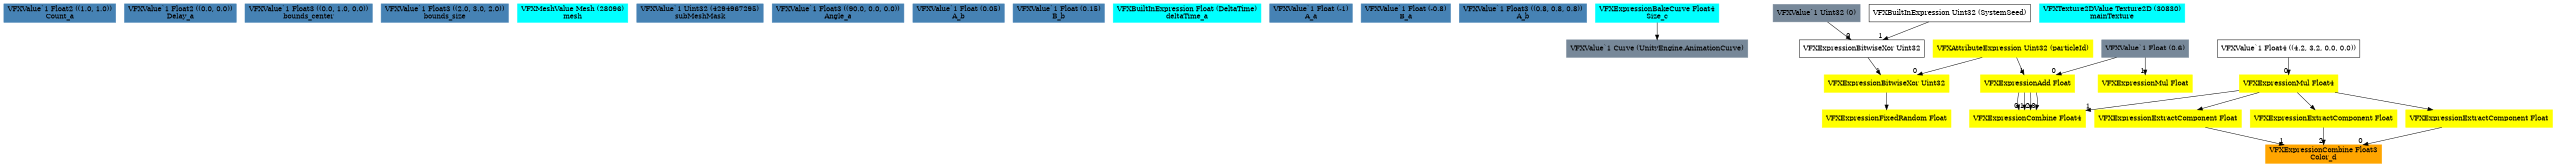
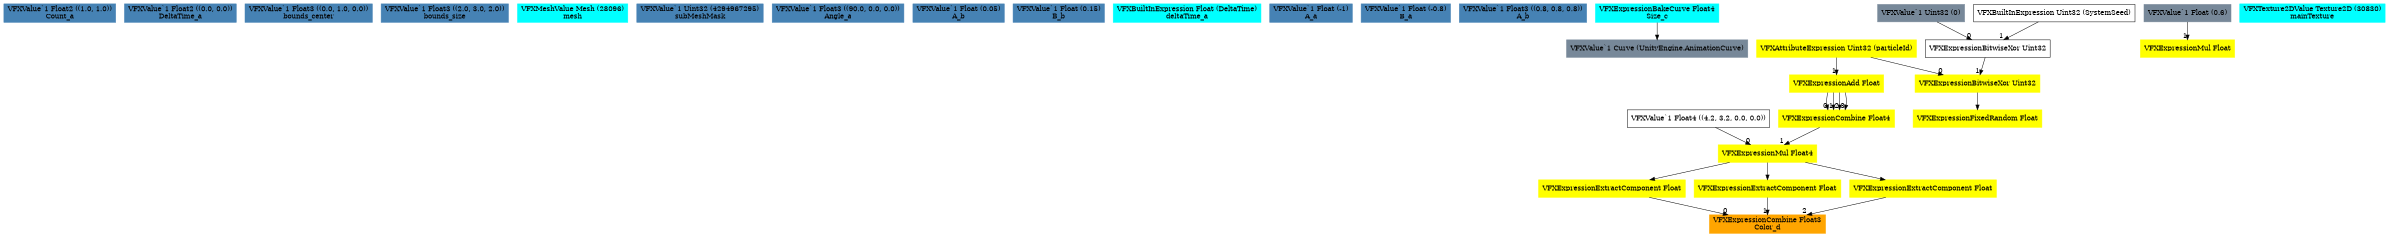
node "VFXValue`1 Float2 ((0.0, 0.0)) Delay_a": label "VFXValue`1 Float2 ((0.0, 0.0)) Delay_a" -> "VFXValue`1 Float2 ((0.0, 0.0)) DeltaTime_a"
edge "VFXValue`1 Float (0.6)" -> "VFXExpressionAdd Float": removed
edge "VFXExpressionMul Float4" -> "VFXExpressionCombine Float4": reversed
